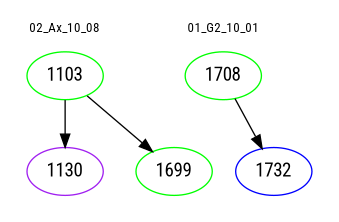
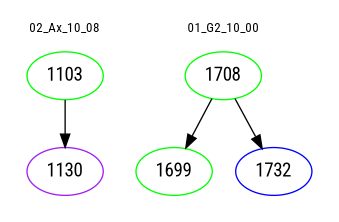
cluster "01_G2_10_01": label "01_G2_10_01" -> "01_G2_10_00"
edge "1103" -> "1699": now "1708" -> "1699"
